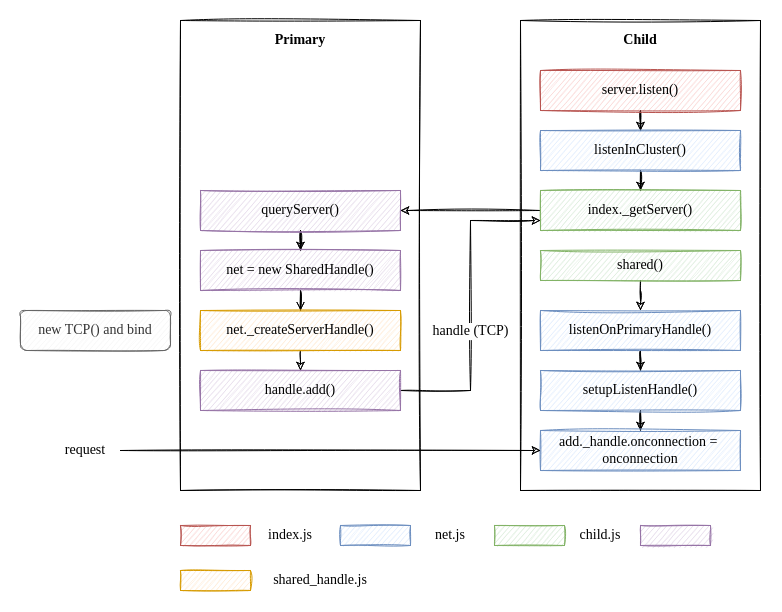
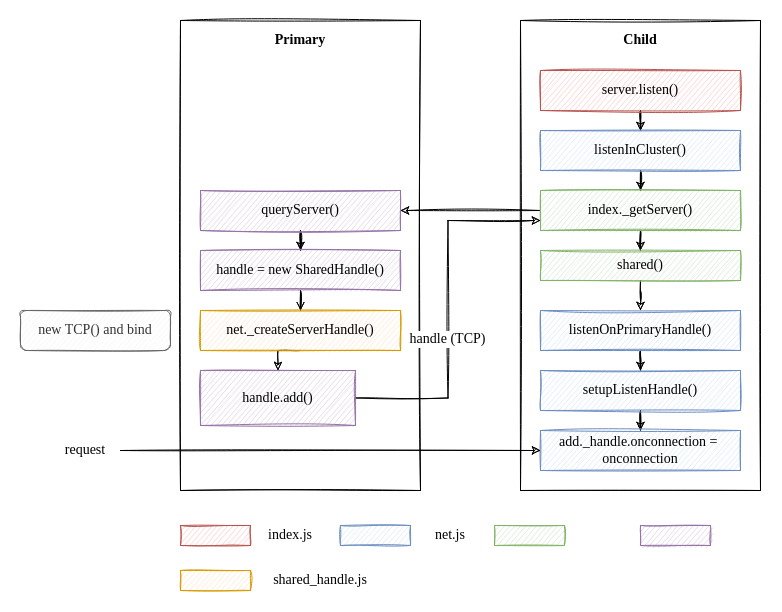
edge "index._getServer()" -> "shared()": added
node "net = new SharedHandle()": label "net = new SharedHandle()" -> "handle = new SharedHandle()"
node "handle.add()": size 200x40 -> 155x55
node "child.js": removed
